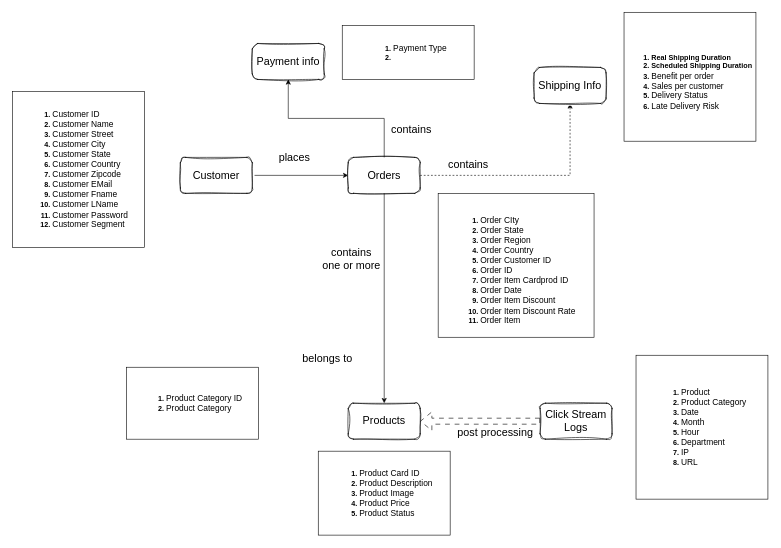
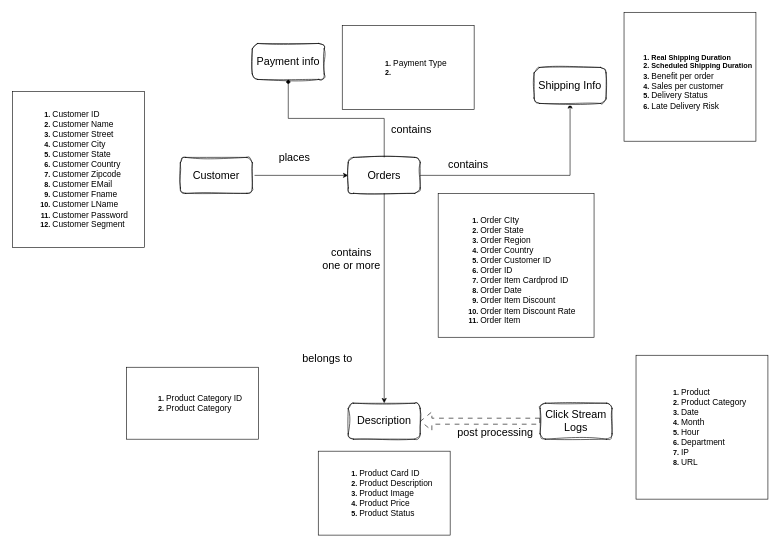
node "Payment Type": size 132x54 -> 132x84
edge "Orders" -> "Payment info": arrowhead classic -> diamond
edge "Orders" -> "Shipping Info": style dashed -> solid
node "Products": label "Products" -> "Description"
